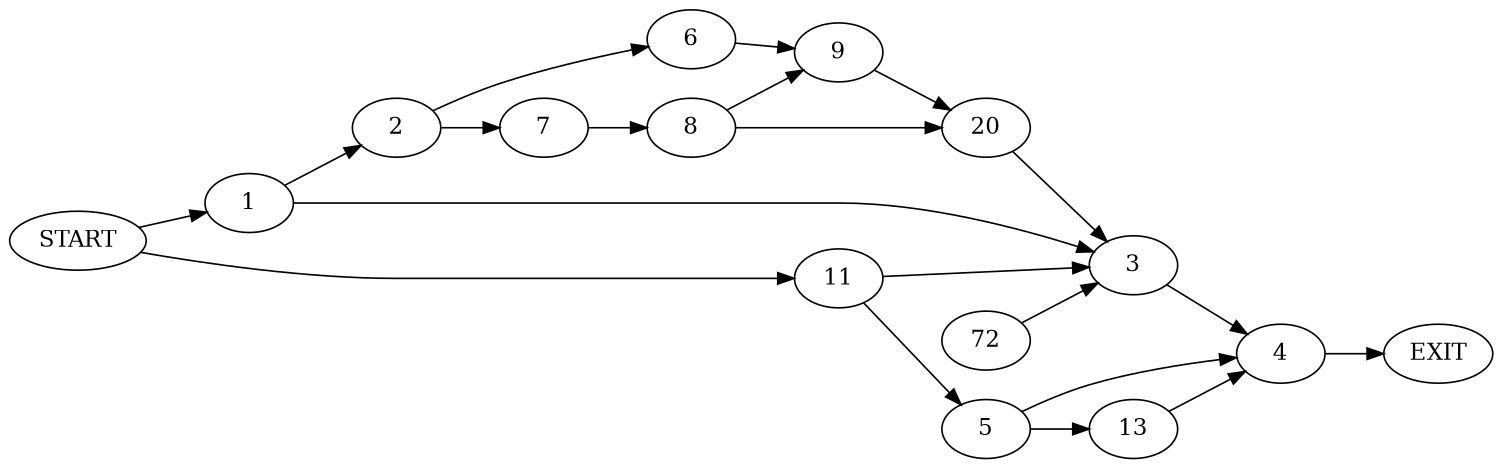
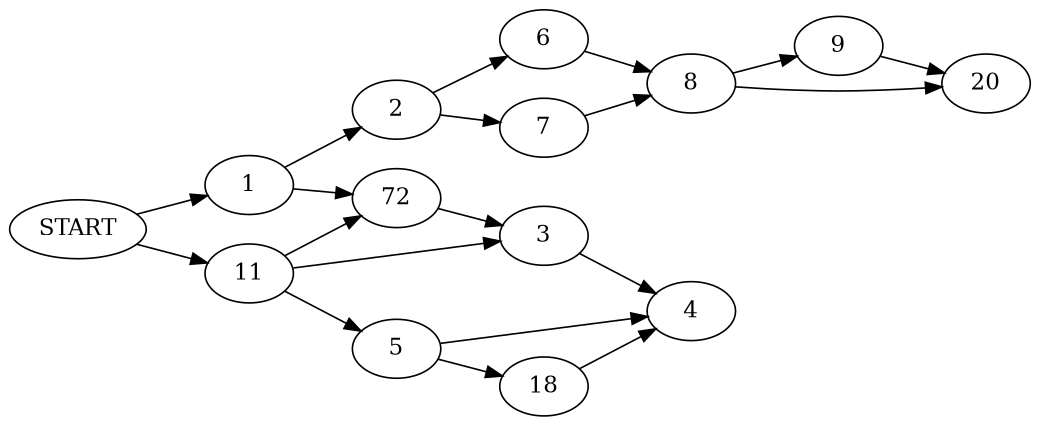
edge "6" -> "9": now "6" -> "8"
edge "20" -> "3": removed
edge "1" -> "3": now "1" -> "72"
edge "11" -> "72": added
node "EXIT": removed
node "13": label "13" -> "18"
